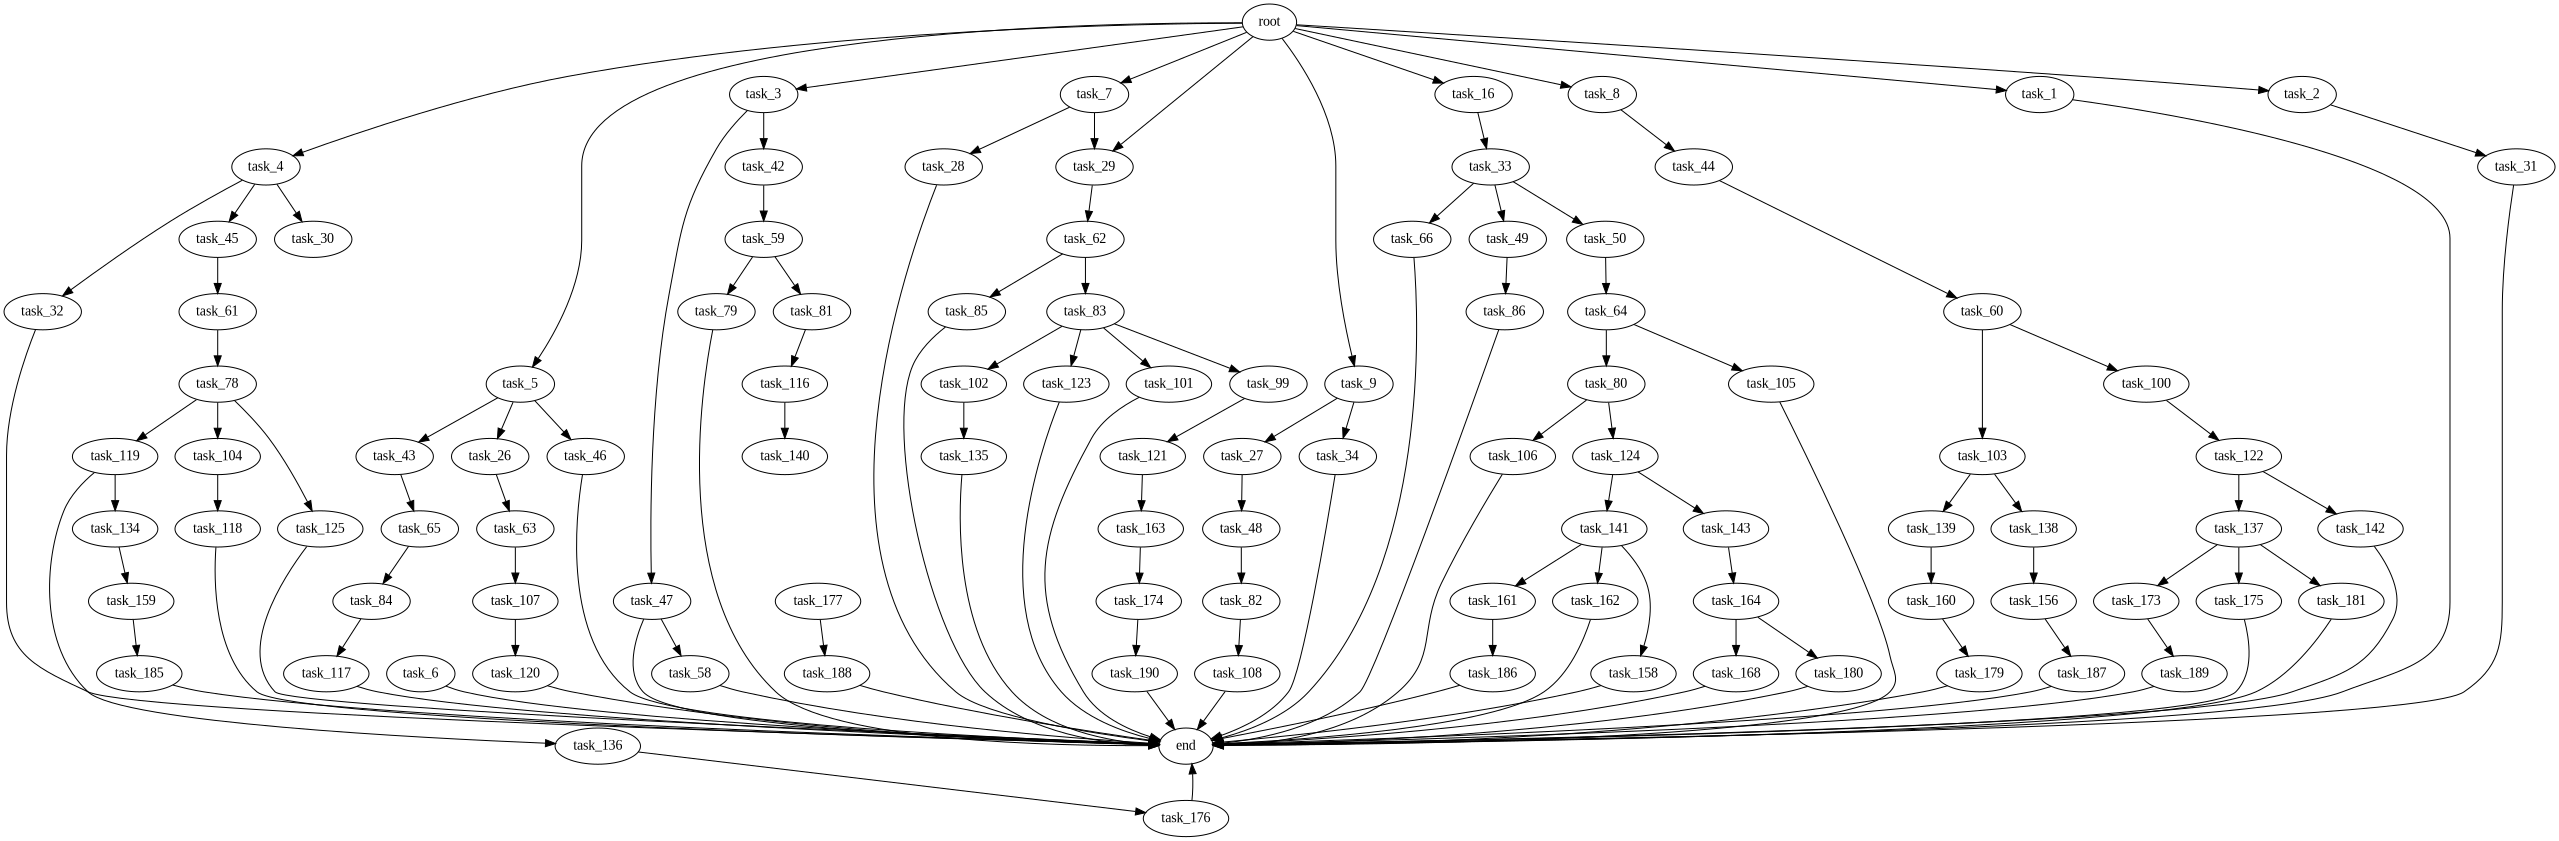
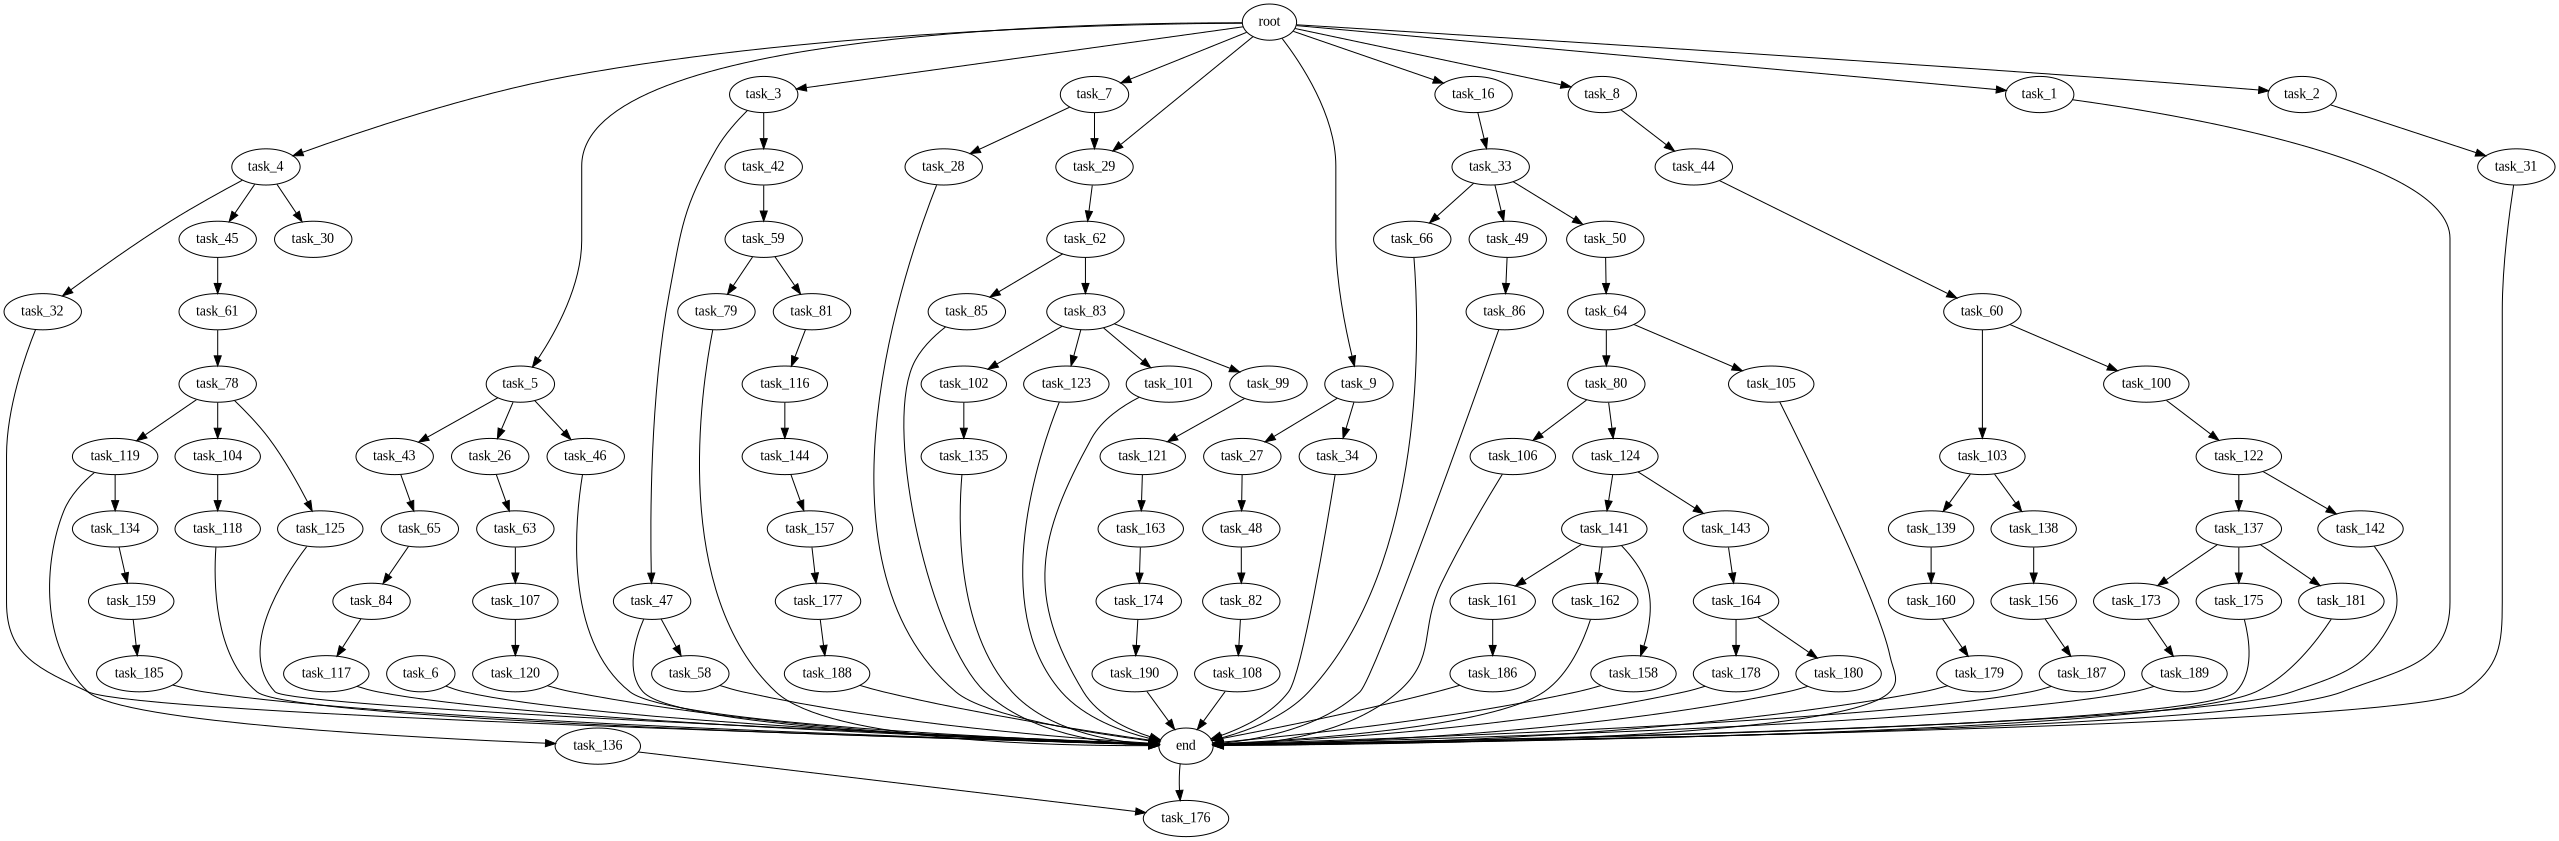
node "task_140": label "task_140" -> "task_144"
node "task_157": added
node "task_168": label "task_168" -> "task_178"
edge "task_176" -> "end": reversed
